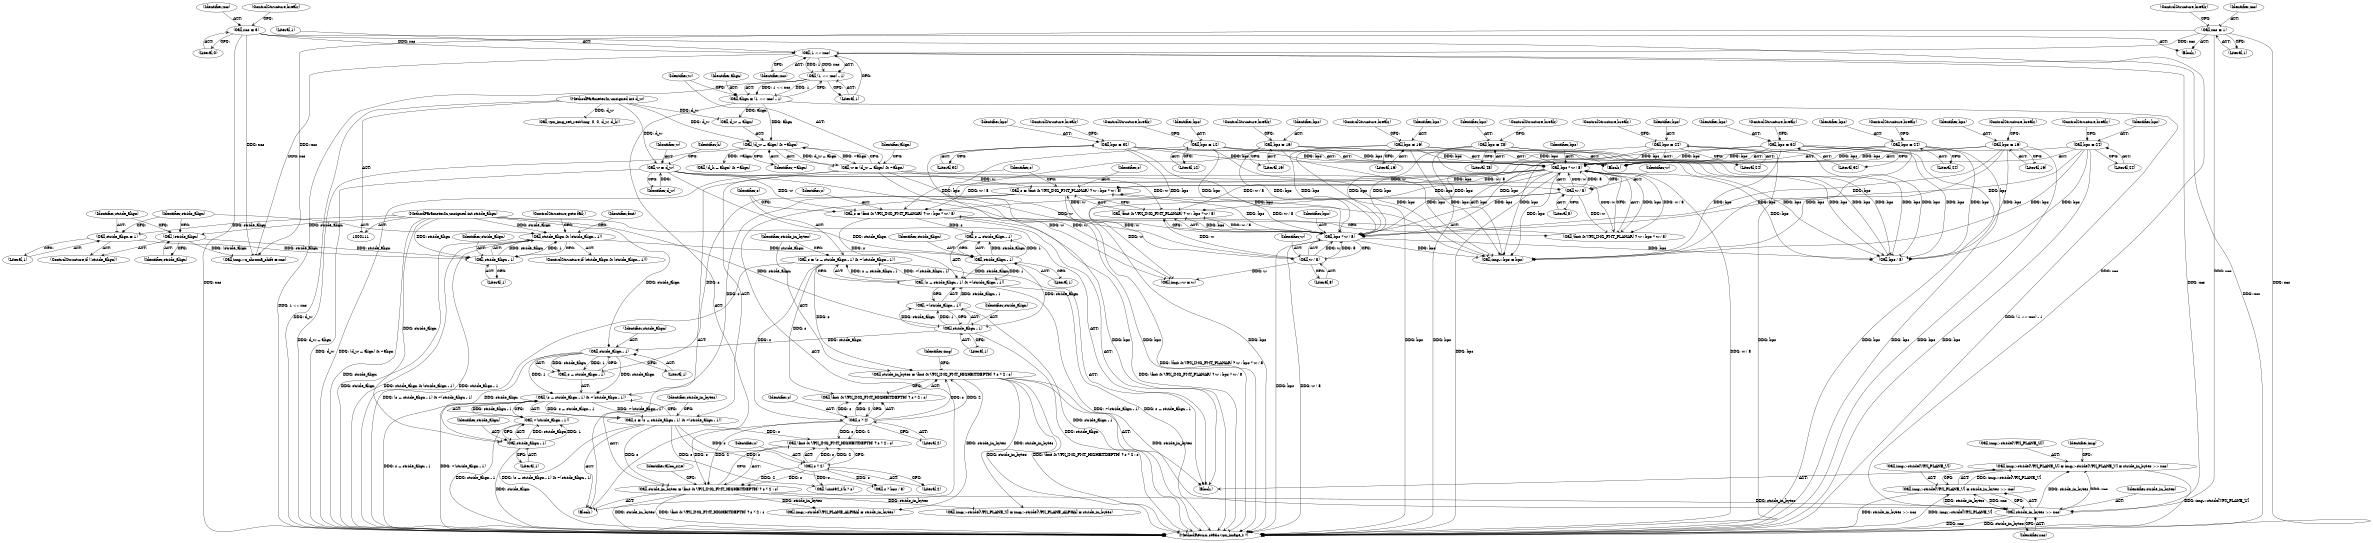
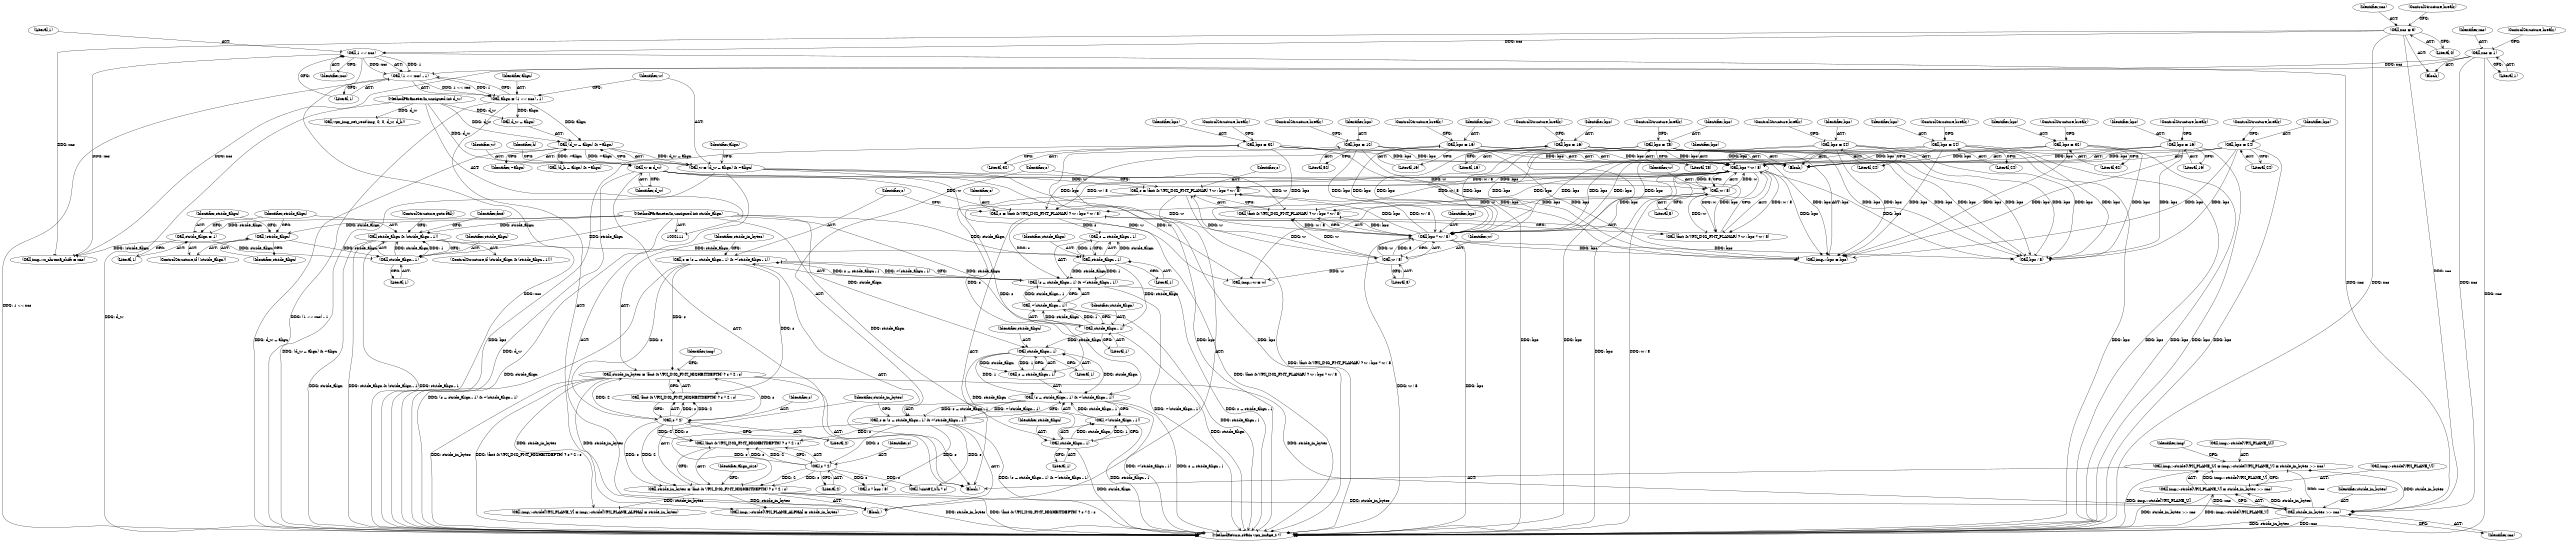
edge "(Call,xcs = 1)" -> "(Call,1 << xcs)": now "(Call,xcs = 1)" -> "(Call,(1 << xcs) - 1)"
node "(Literal,12)": label "(Literal,12)" -> "(Literal,82)"
edge "(Identifier,d_w)" -> "(Call,w = d_w)": label "DDG: " -> "AST: "
node "(Identifier,alloc_size)": label "(Identifier,alloc_size)" -> "(Identifier,align_size)"
